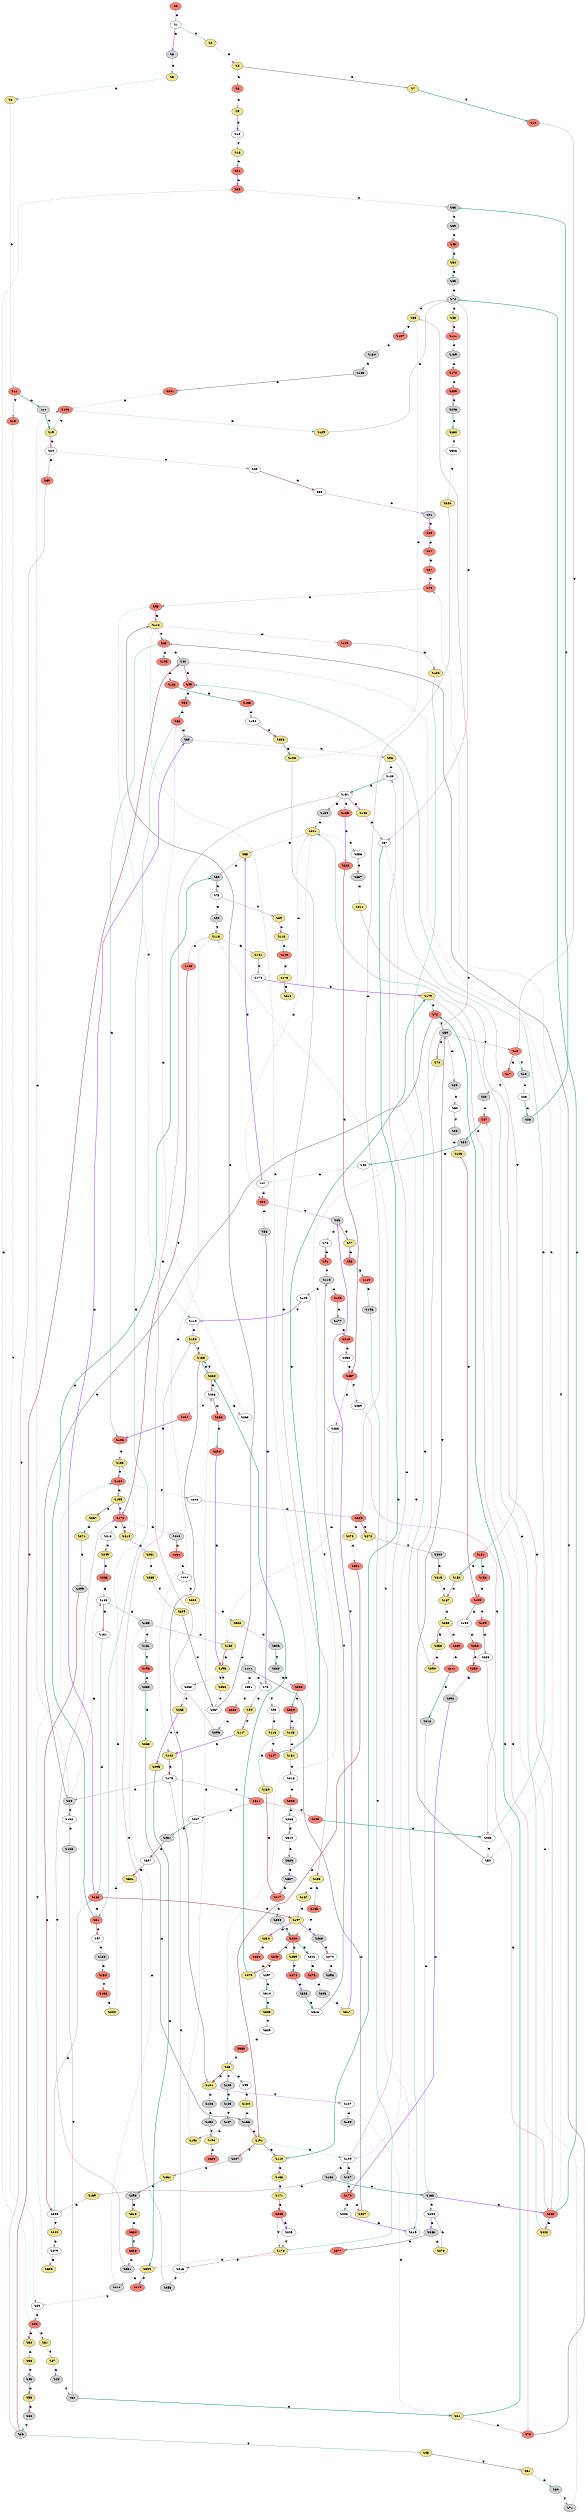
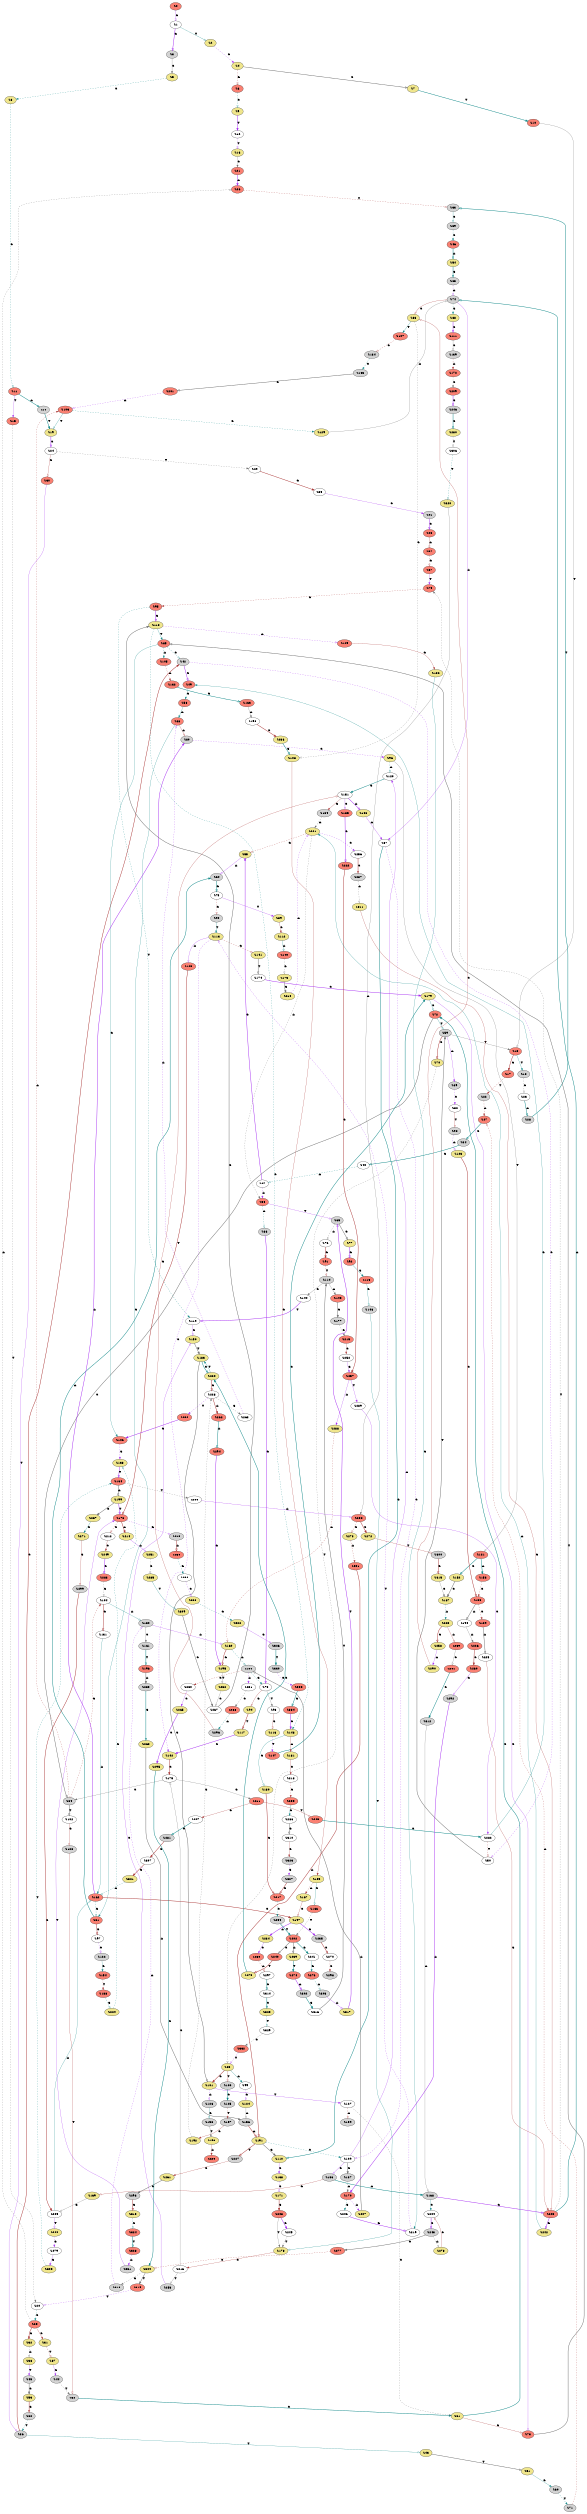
node "S288": fillcolor white -> khaki
